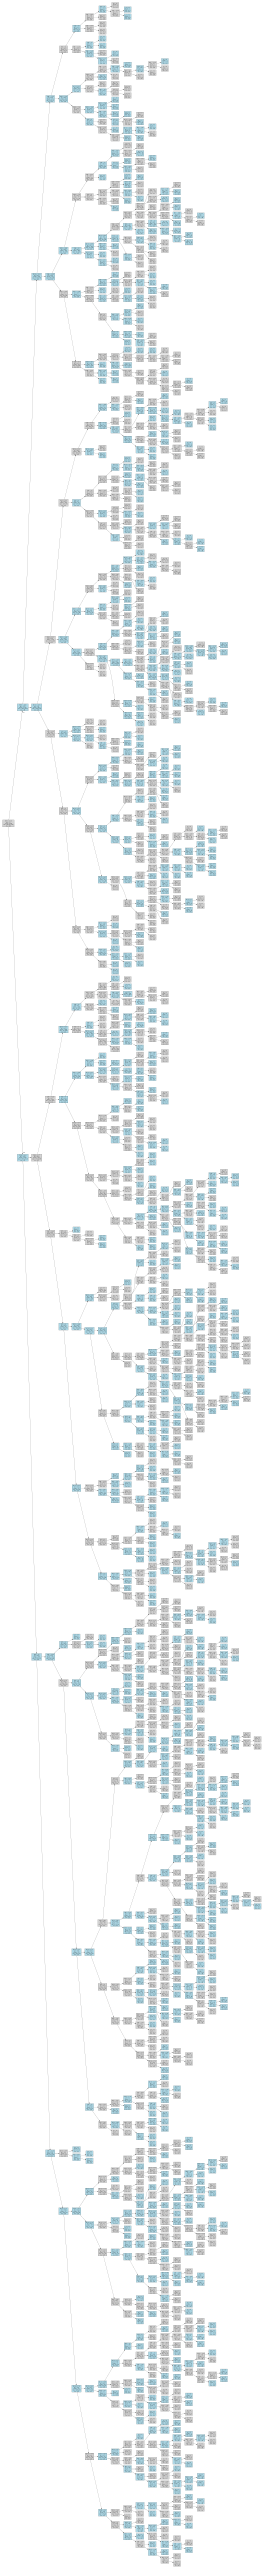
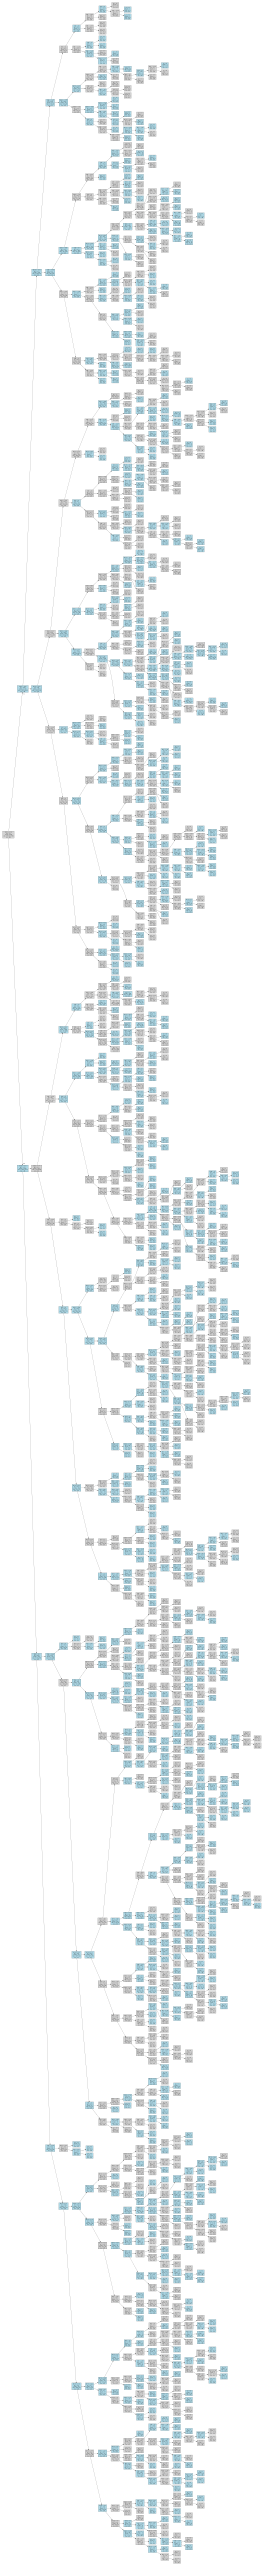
node "gini = 0.0 samples = 933 value = [0, 933] class = y[1]": removed
